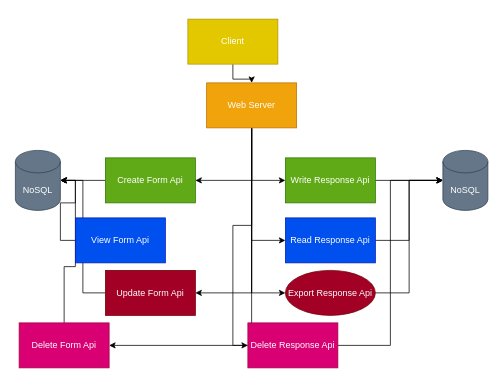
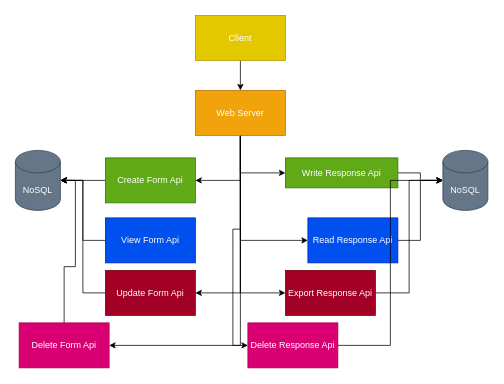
node "Client": moved (233, 42) -> (240, 38)
node "Web Server": moved (252, 105) -> (240, 113)
node "Write Response Api": size 90x45 -> 113x30
node "View Form Api": moved (120, 240) -> (150, 240)
node "Read Response Api": moved (330, 240) -> (353, 240)
node "Export Response Api": shape ellipse -> rectangle
